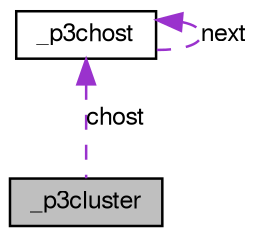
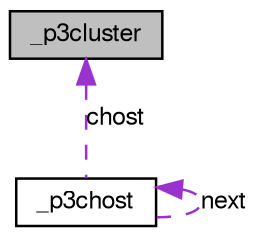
edge "_p3cluster" -> "_p3chost": reversed
